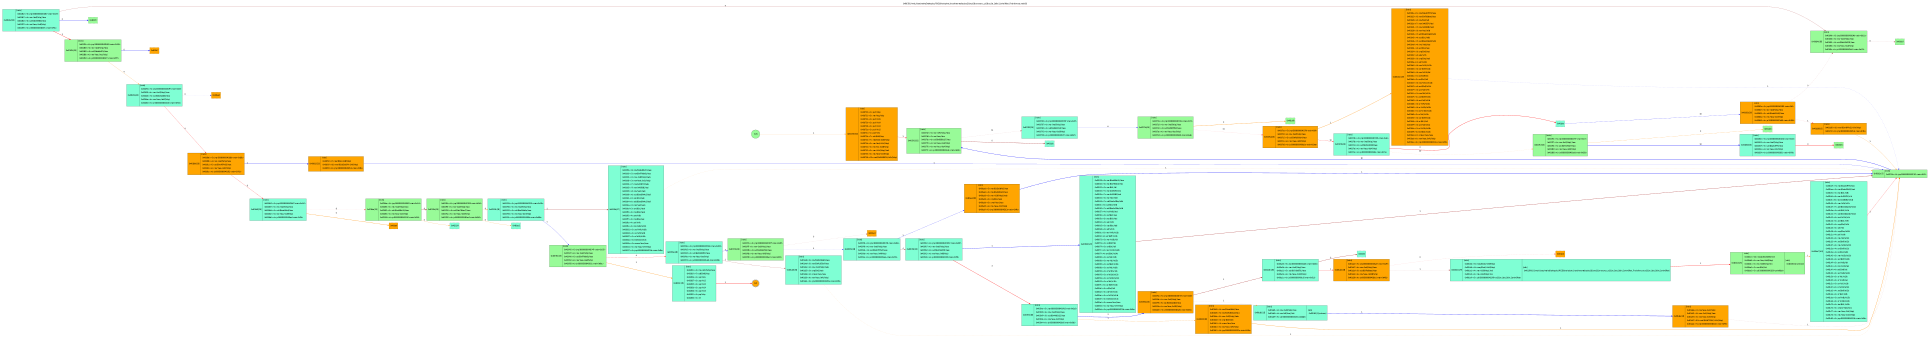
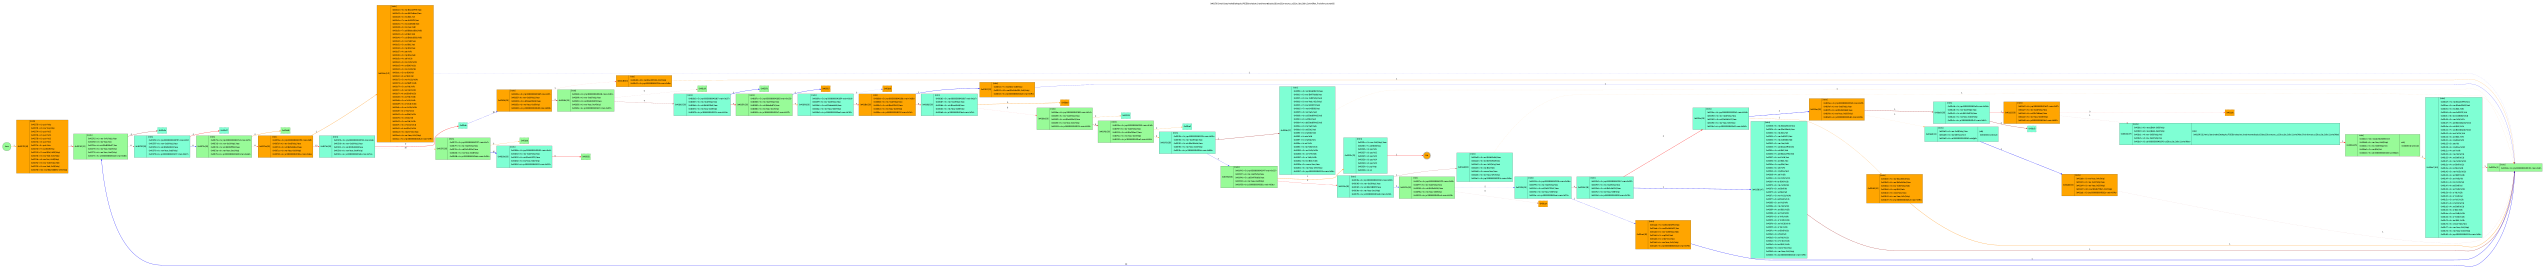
edge "0x401862 [28]" -> "0x401846 [28]": reversed
edge "0x40182a [28]" -> "0x401846 [28]": style dotted -> bold
node "0x401c97": added
